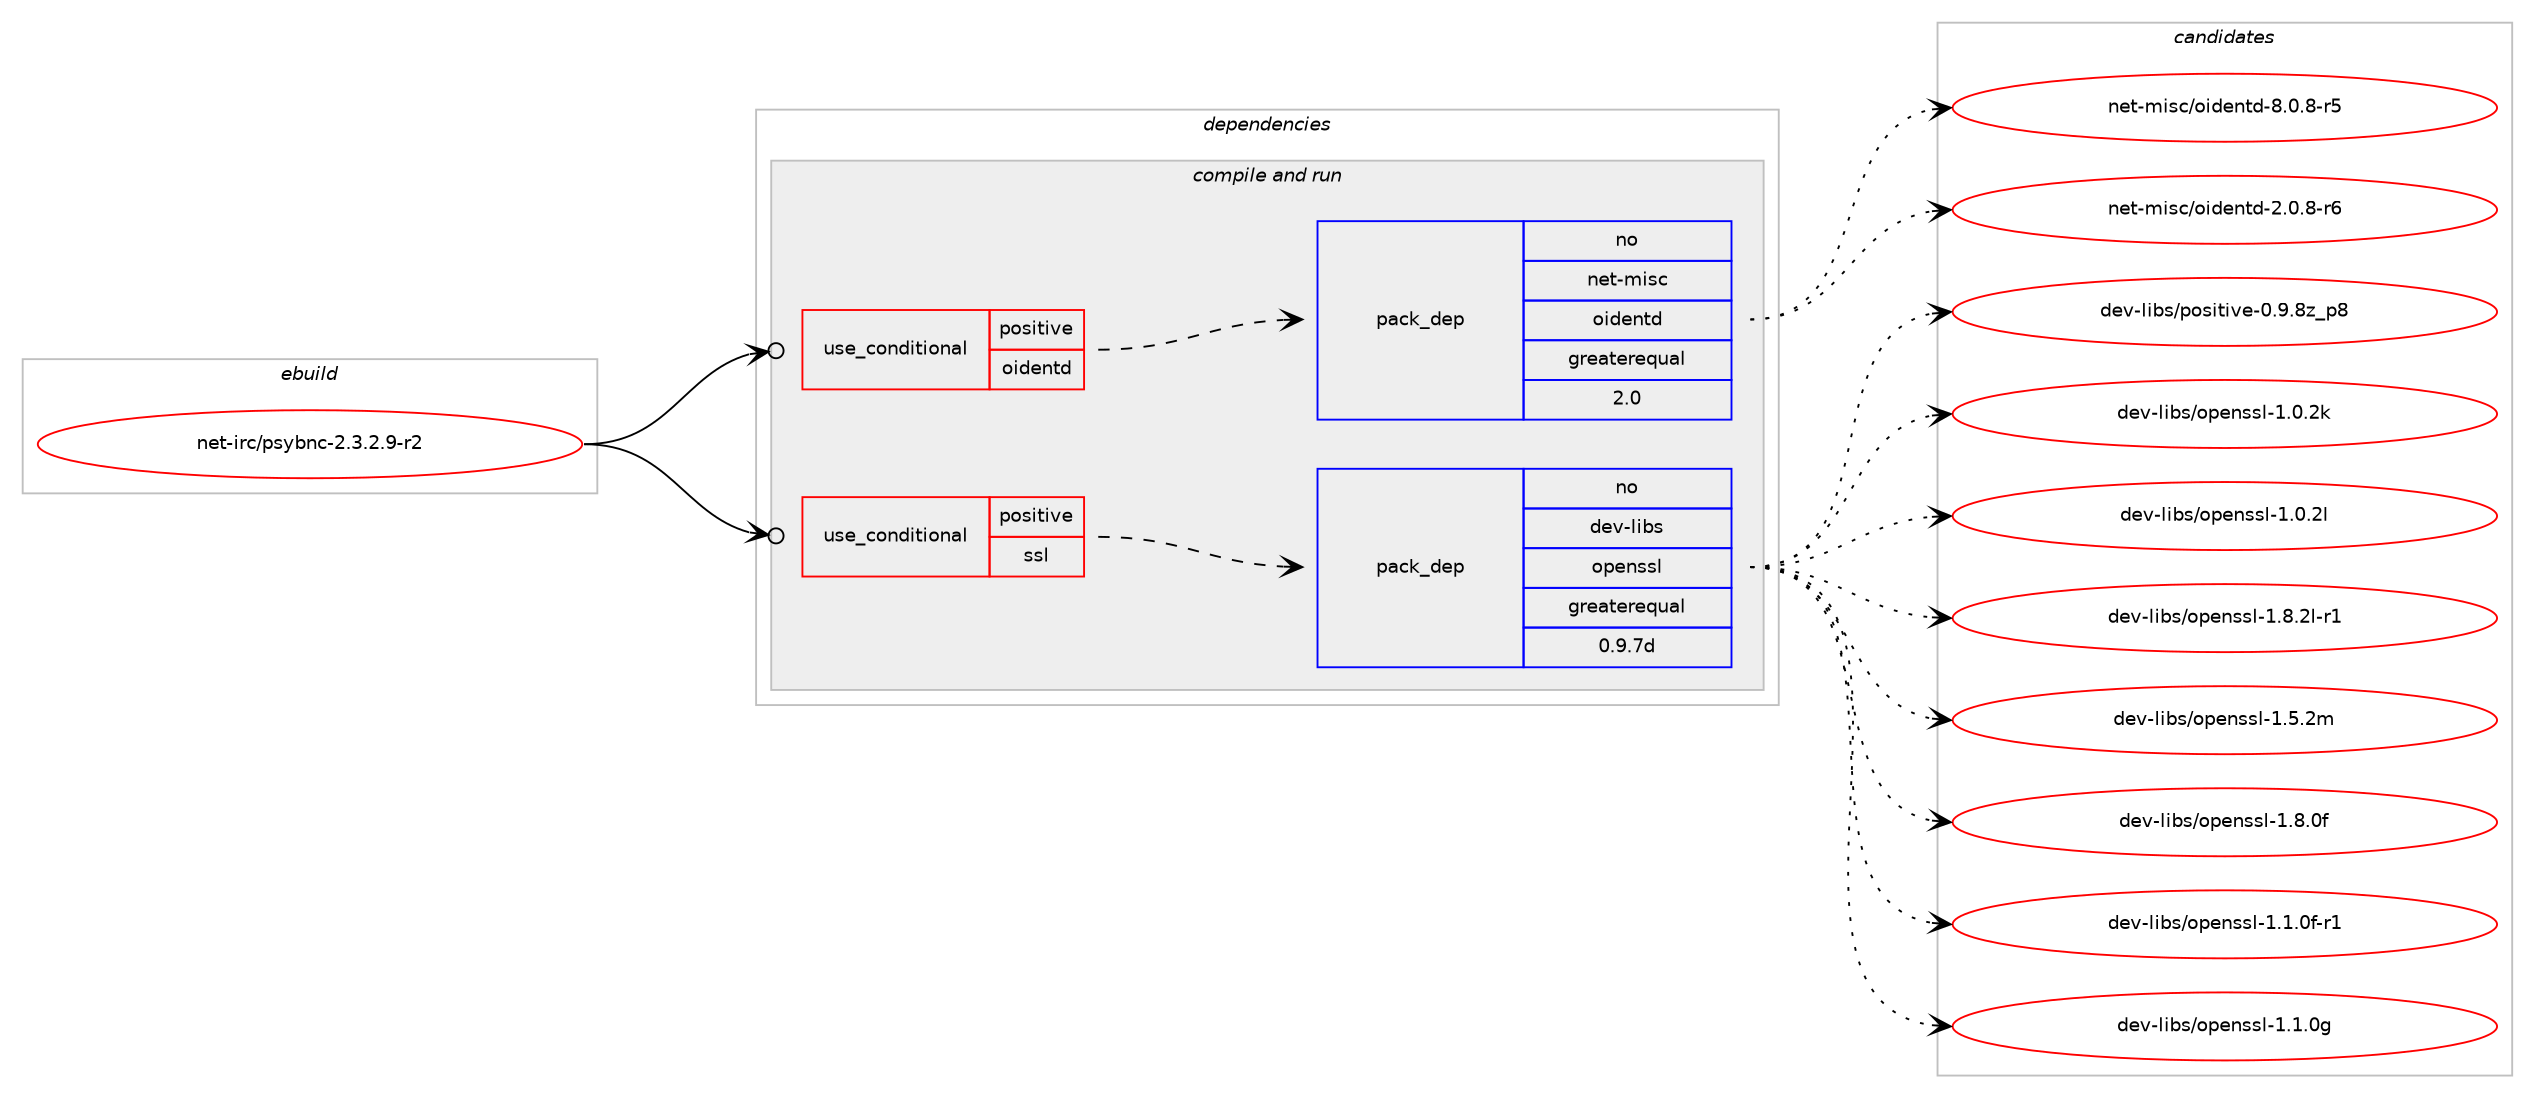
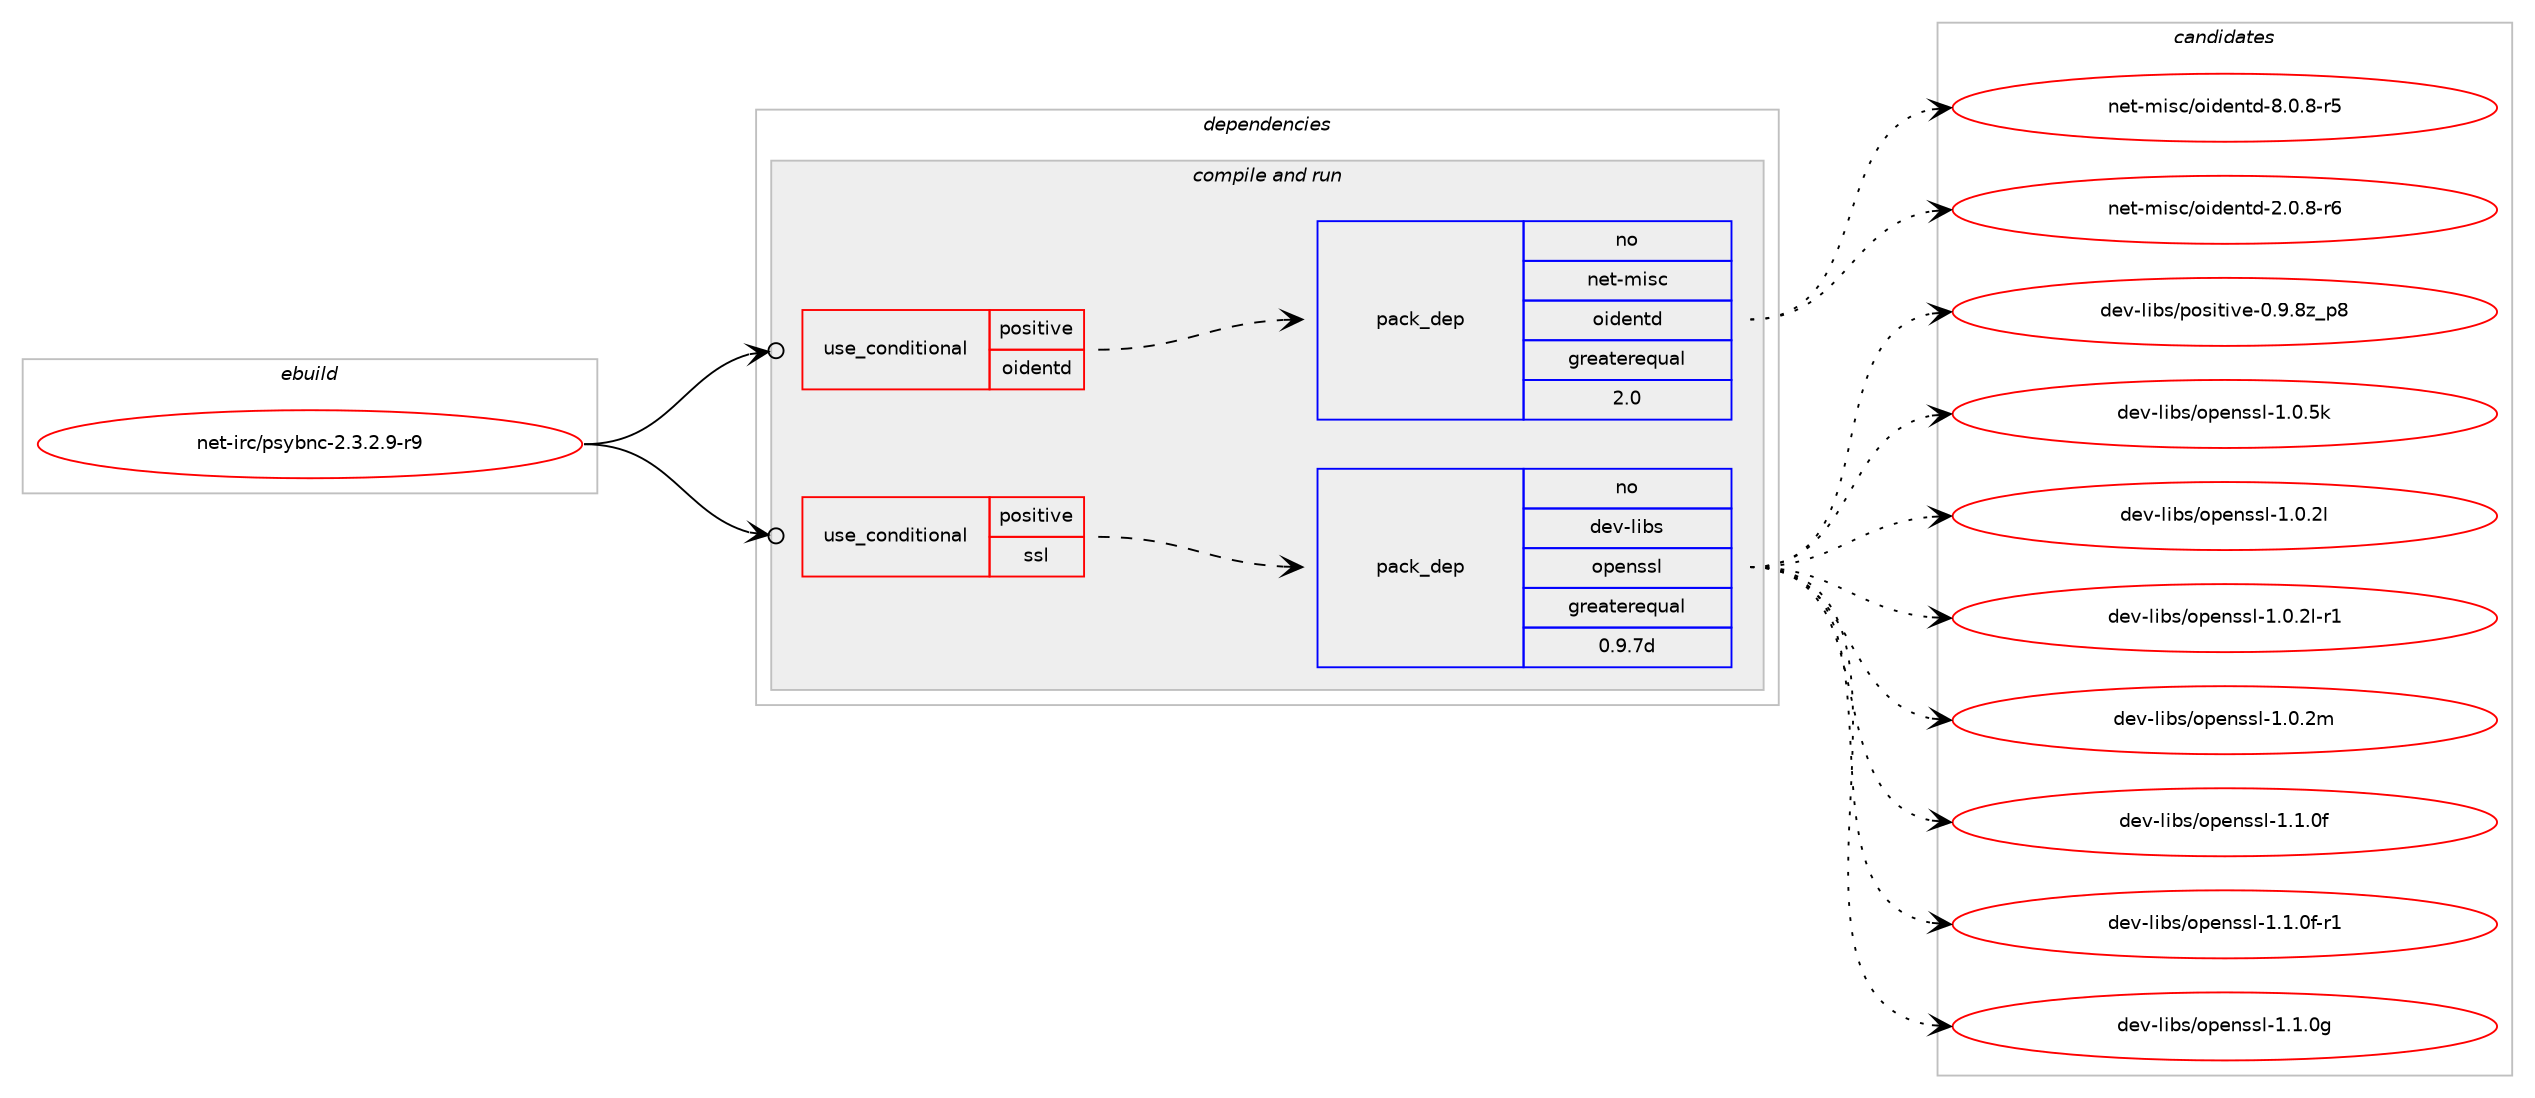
node "dev-libs/openssl-1.0.2k": label "dev-libs/openssl-1.0.2k" -> "dev-libs/openssl-1.0.5k"
node "net-irc/psybnc-2.3.2.9-r2": label "net-irc/psybnc-2.3.2.9-r2" -> "net-irc/psybnc-2.3.2.9-r9"
node "dev-libs/openssl-1.8.2l-r1": label "dev-libs/openssl-1.8.2l-r1" -> "dev-libs/openssl-1.0.2l-r1"
node "dev-libs/openssl-1.5.2m": label "dev-libs/openssl-1.5.2m" -> "dev-libs/openssl-1.0.2m"
node "dev-libs/openssl-1.8.0f": label "dev-libs/openssl-1.8.0f" -> "dev-libs/openssl-1.1.0f"
